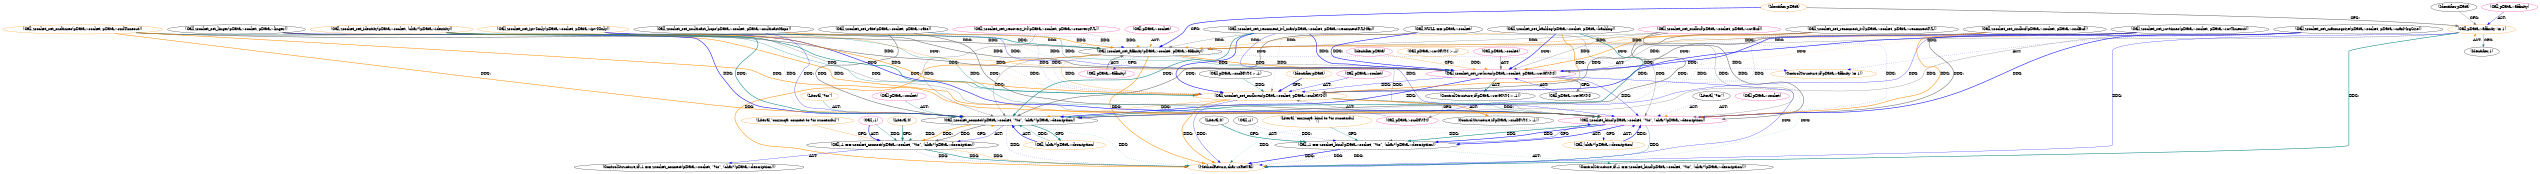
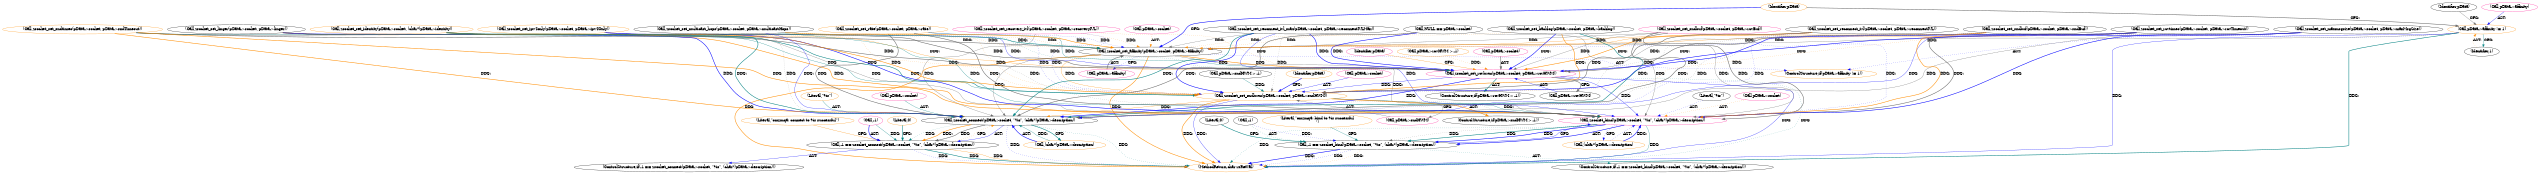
node "(Call,zsocket_set_rate(pData->socket, pData->rate))": color black -> darkorange
edge "(Call,zsocket_set_backlog(pData->socket, pData->backlog))" -> "(Call,zsocket_set_affinity(pData->socket, pData->affinity))": style solid -> dotted
